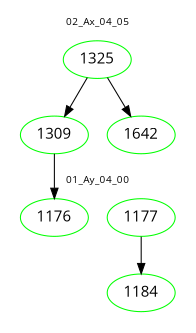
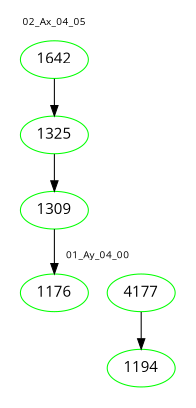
edge "1325" -> "1642": reversed
node "1177": label "1177" -> "4177"
node "1184": label "1184" -> "1194"
